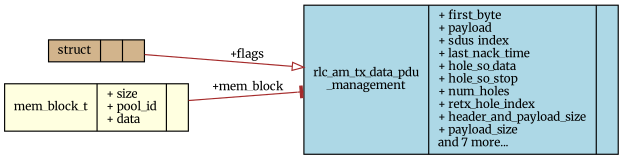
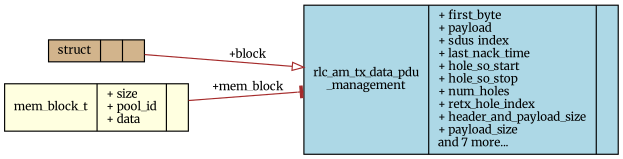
edge "struct" -> "rlc_am_tx_data_pdu": label " +flags" -> " +block"
node "rlc_am_tx_data_pdu": text "+ hole_so_data" -> "+ hole_so_start"
